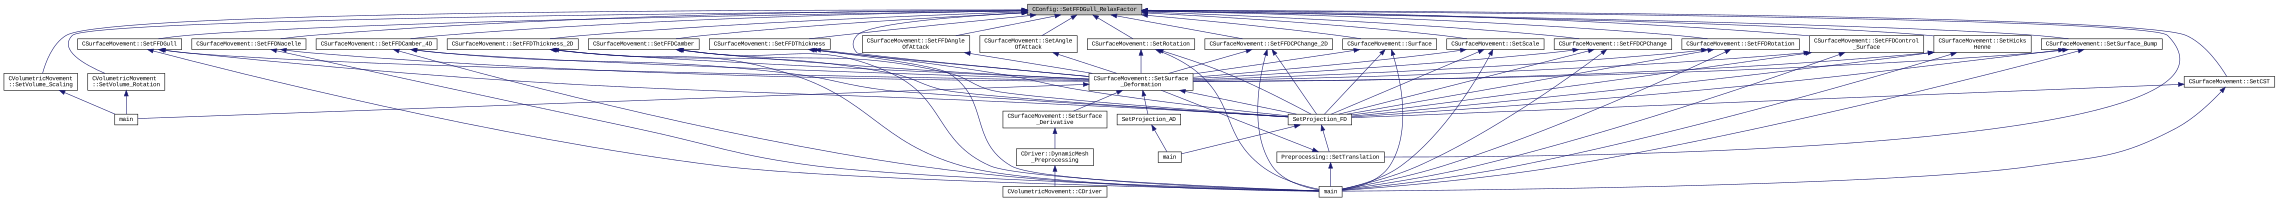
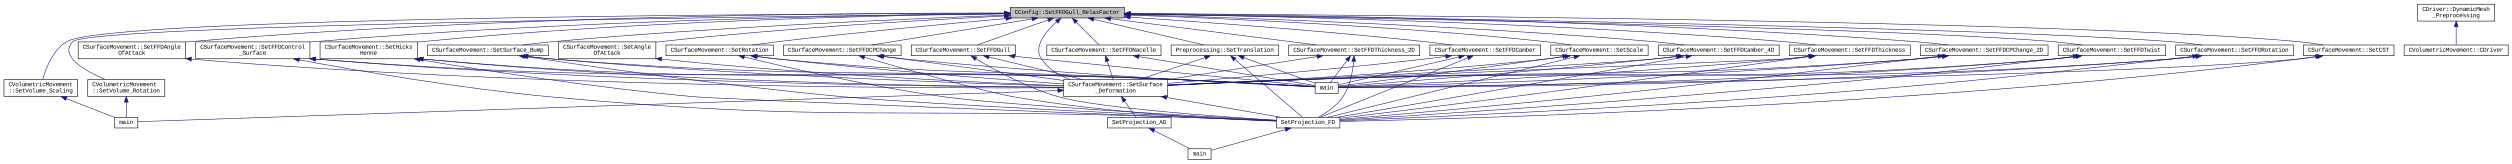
node "CSurfaceMovement::Surface": label "CSurfaceMovement::Surface" -> "CSurfaceMovement::SetFFDTwist"
node "CSurfaceMovement::SetSurface _Derivative": removed
edge "Preprocessing::SetTranslation" -> "SetProjection_FD": reversed
